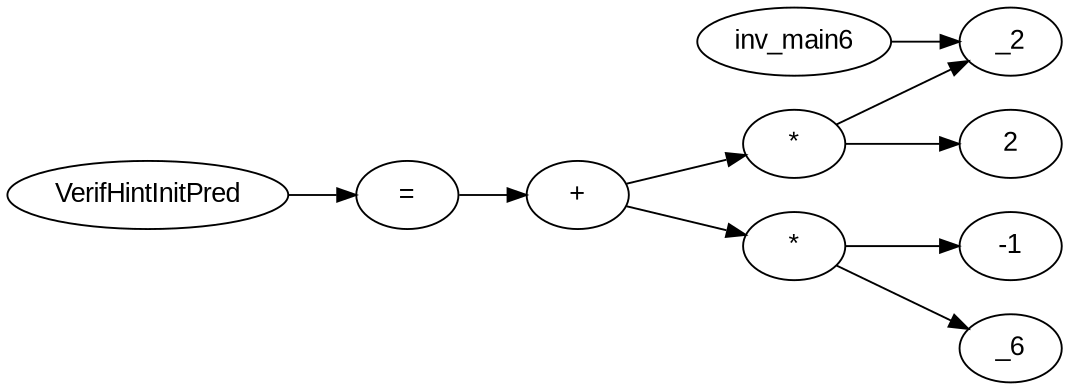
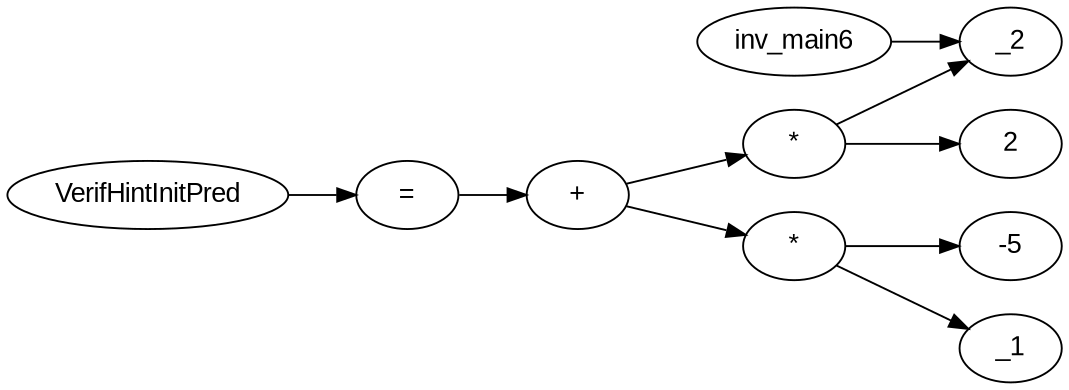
node "-1": label "-1" -> "-5"
node "_6": label "_6" -> "_1"
